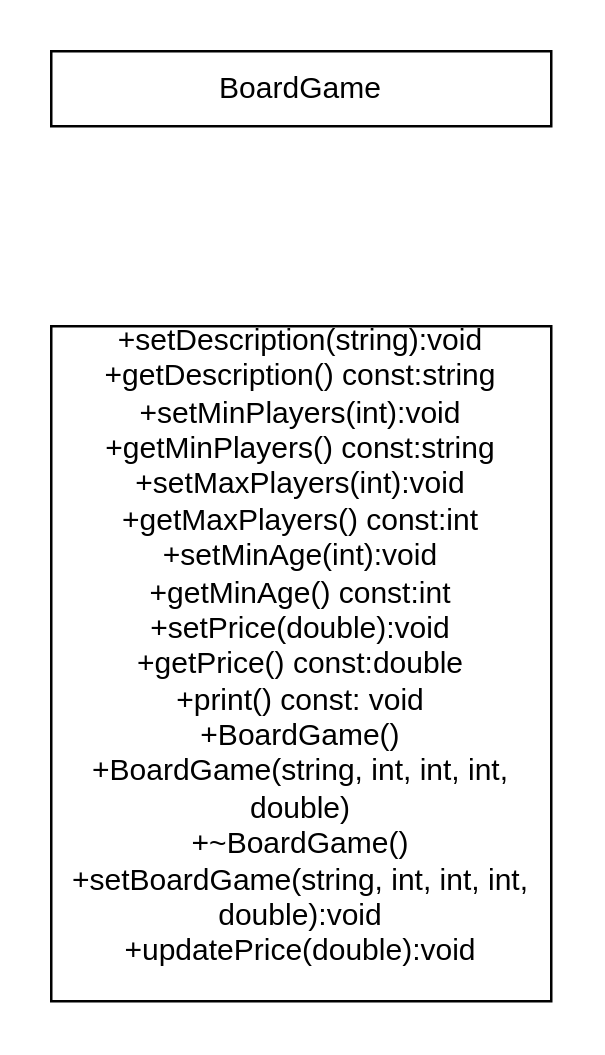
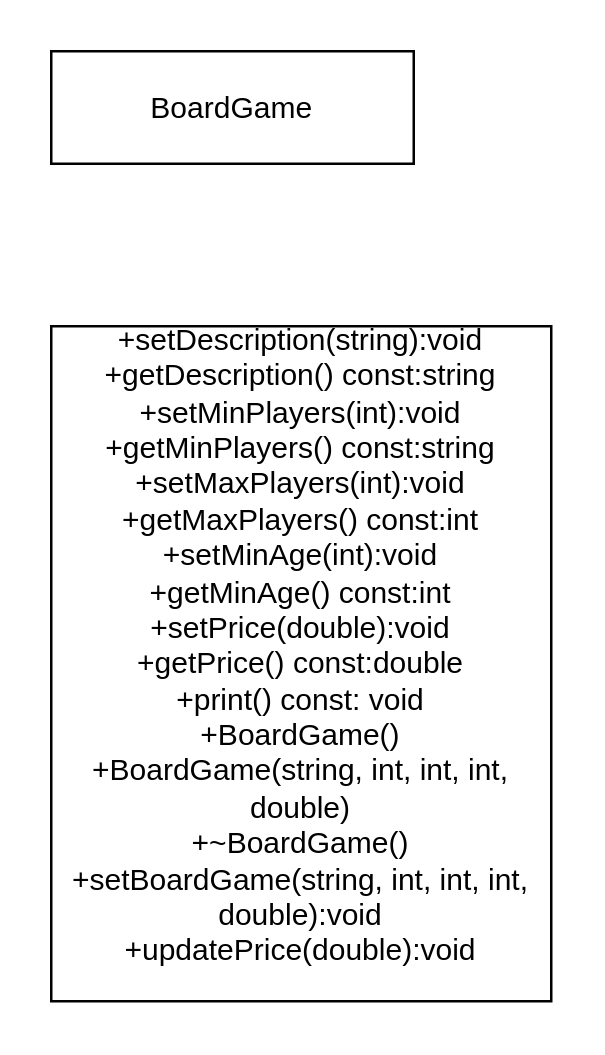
node "BoardGame": size 500x75 -> 363x113
